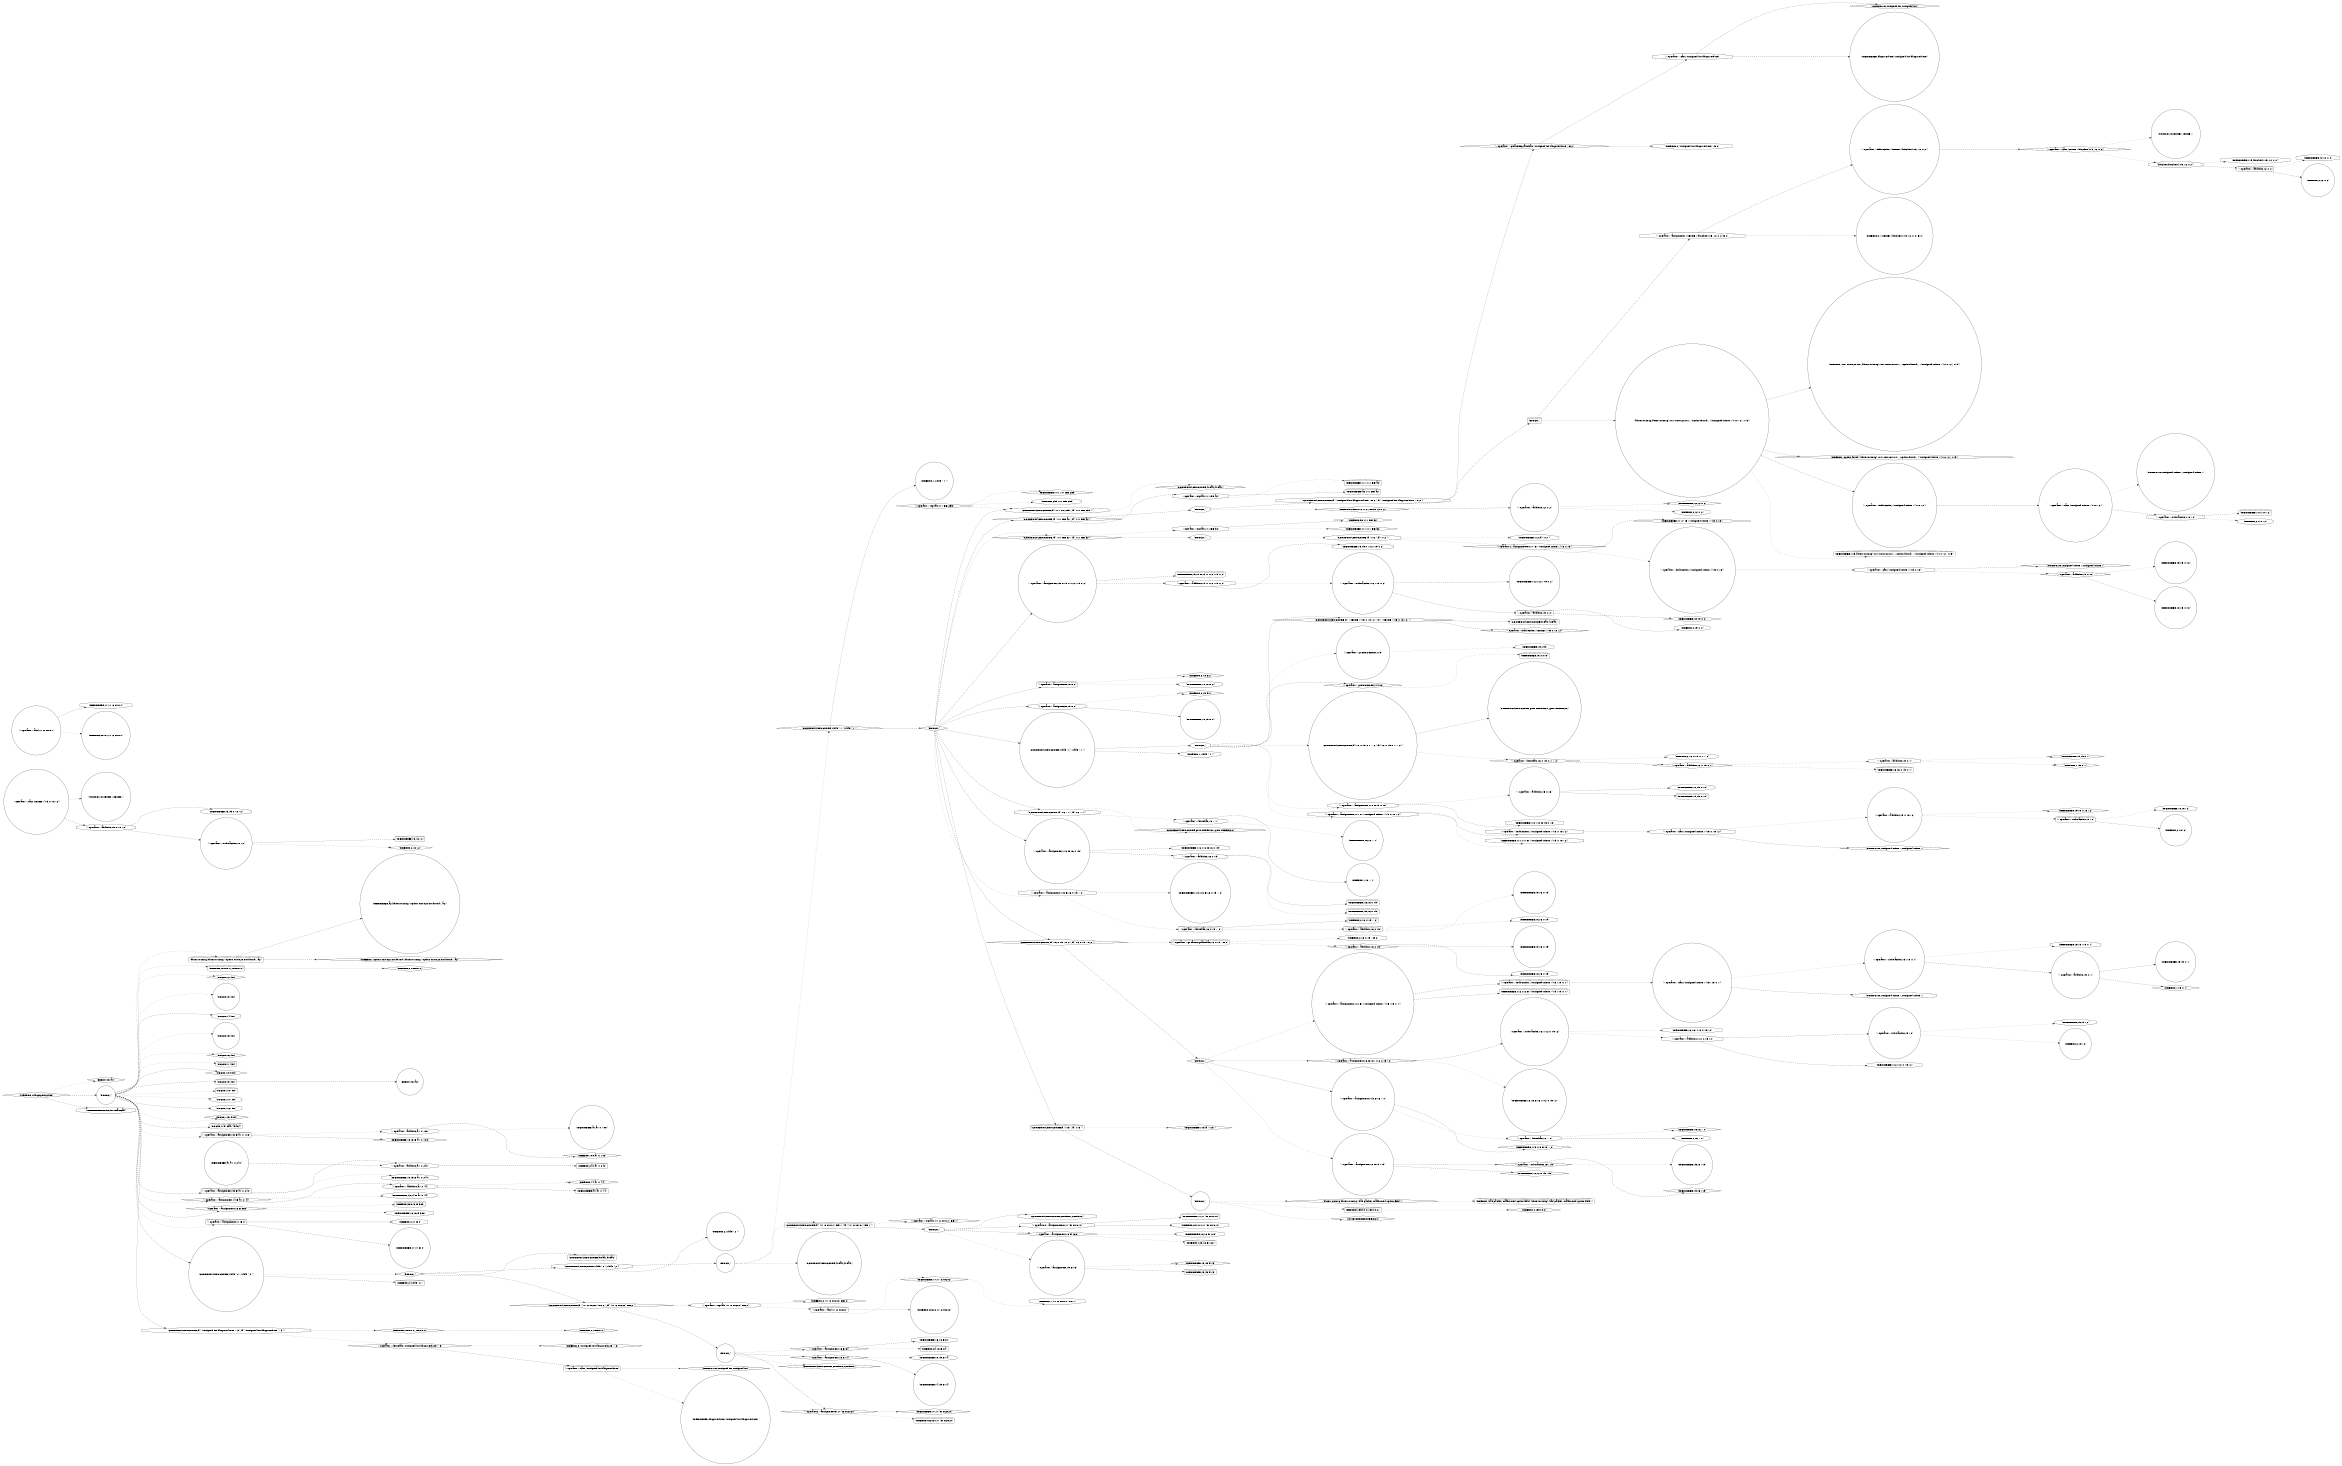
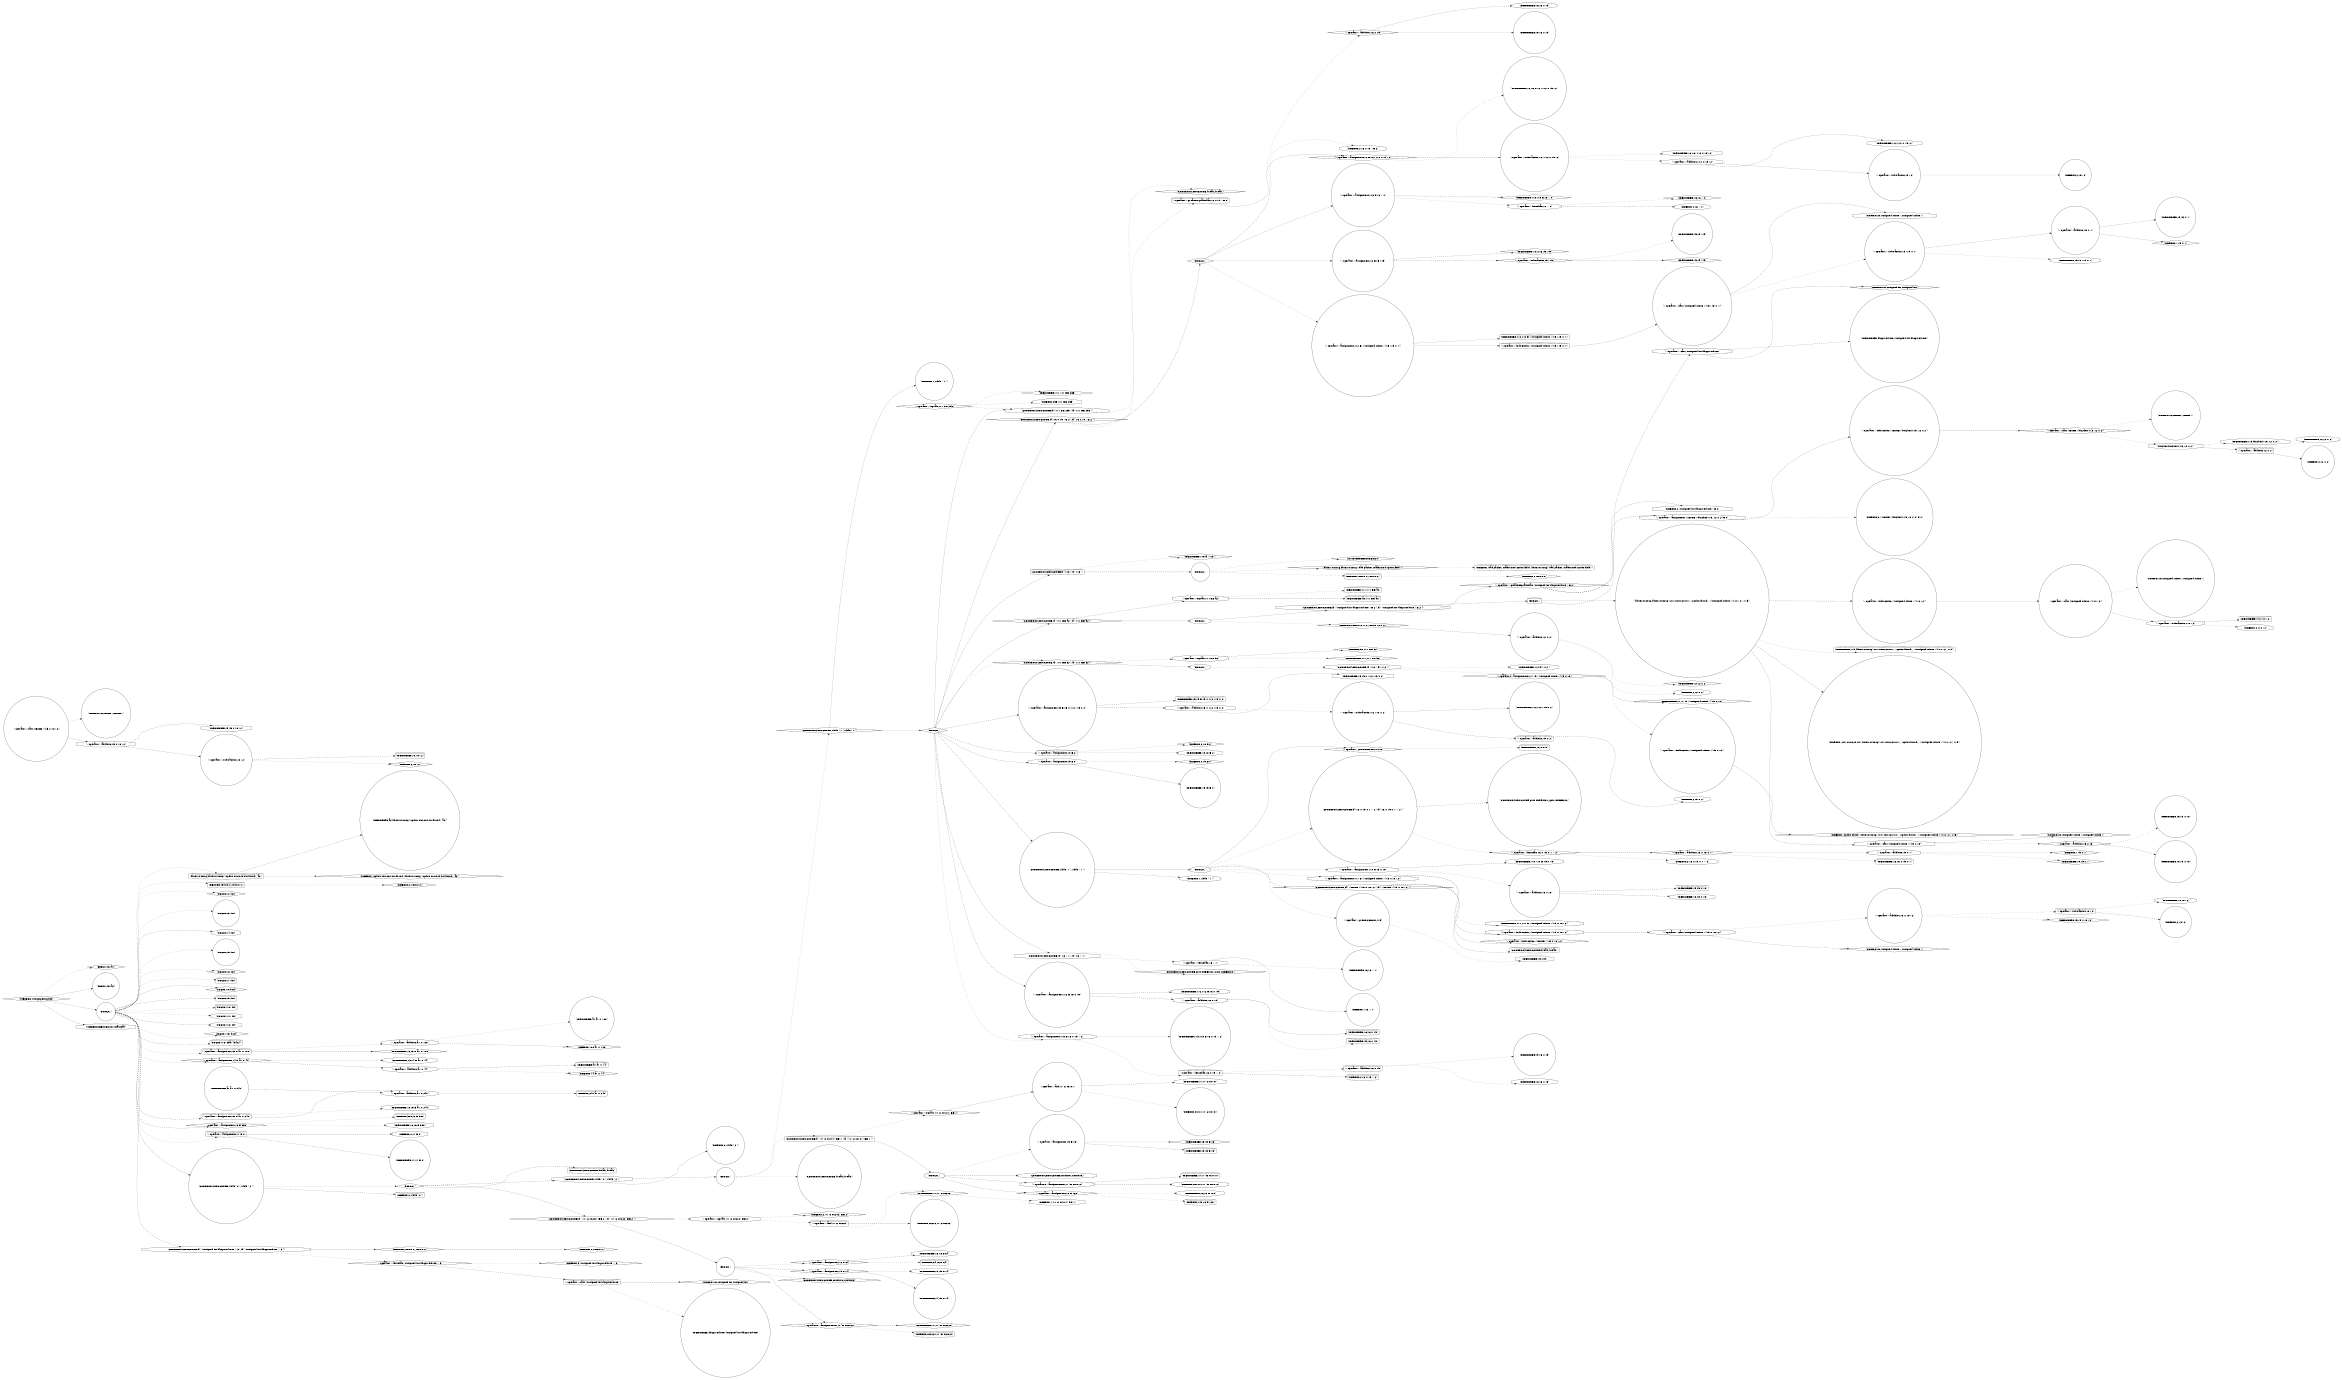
node "(IDENTIFIER,v9,v9 + 2)": removed
node "(IDENTIFIER,v9,v9 - 2)": removed
edge "(LOCAL,v9: int)" -> "(PARAM,int a2)": now "(METHOD,udhcp_get_option)" -> "(PARAM,int a2)"
edge "(<operator>.equals,(v7 & 0x101) == 1)" -> "(<operator>.and,v7 & 0x101)": added
